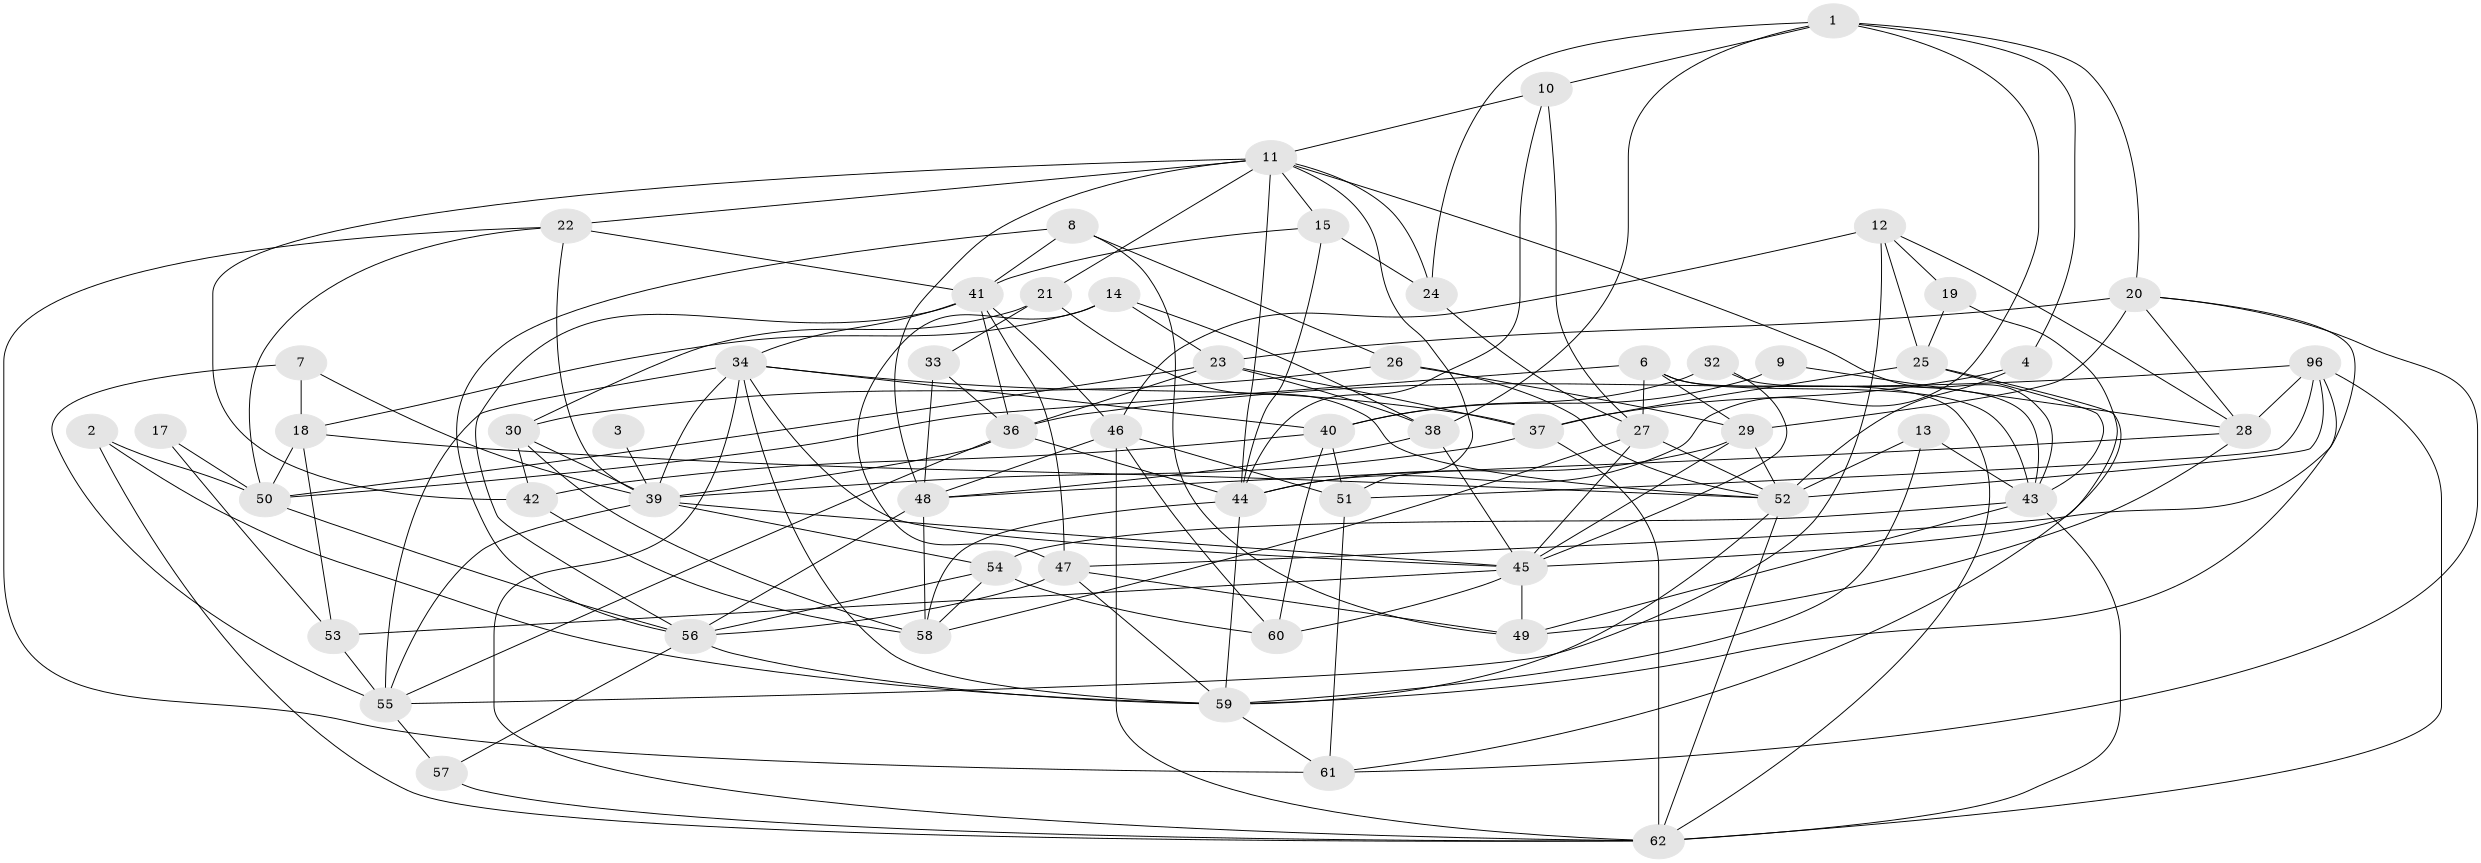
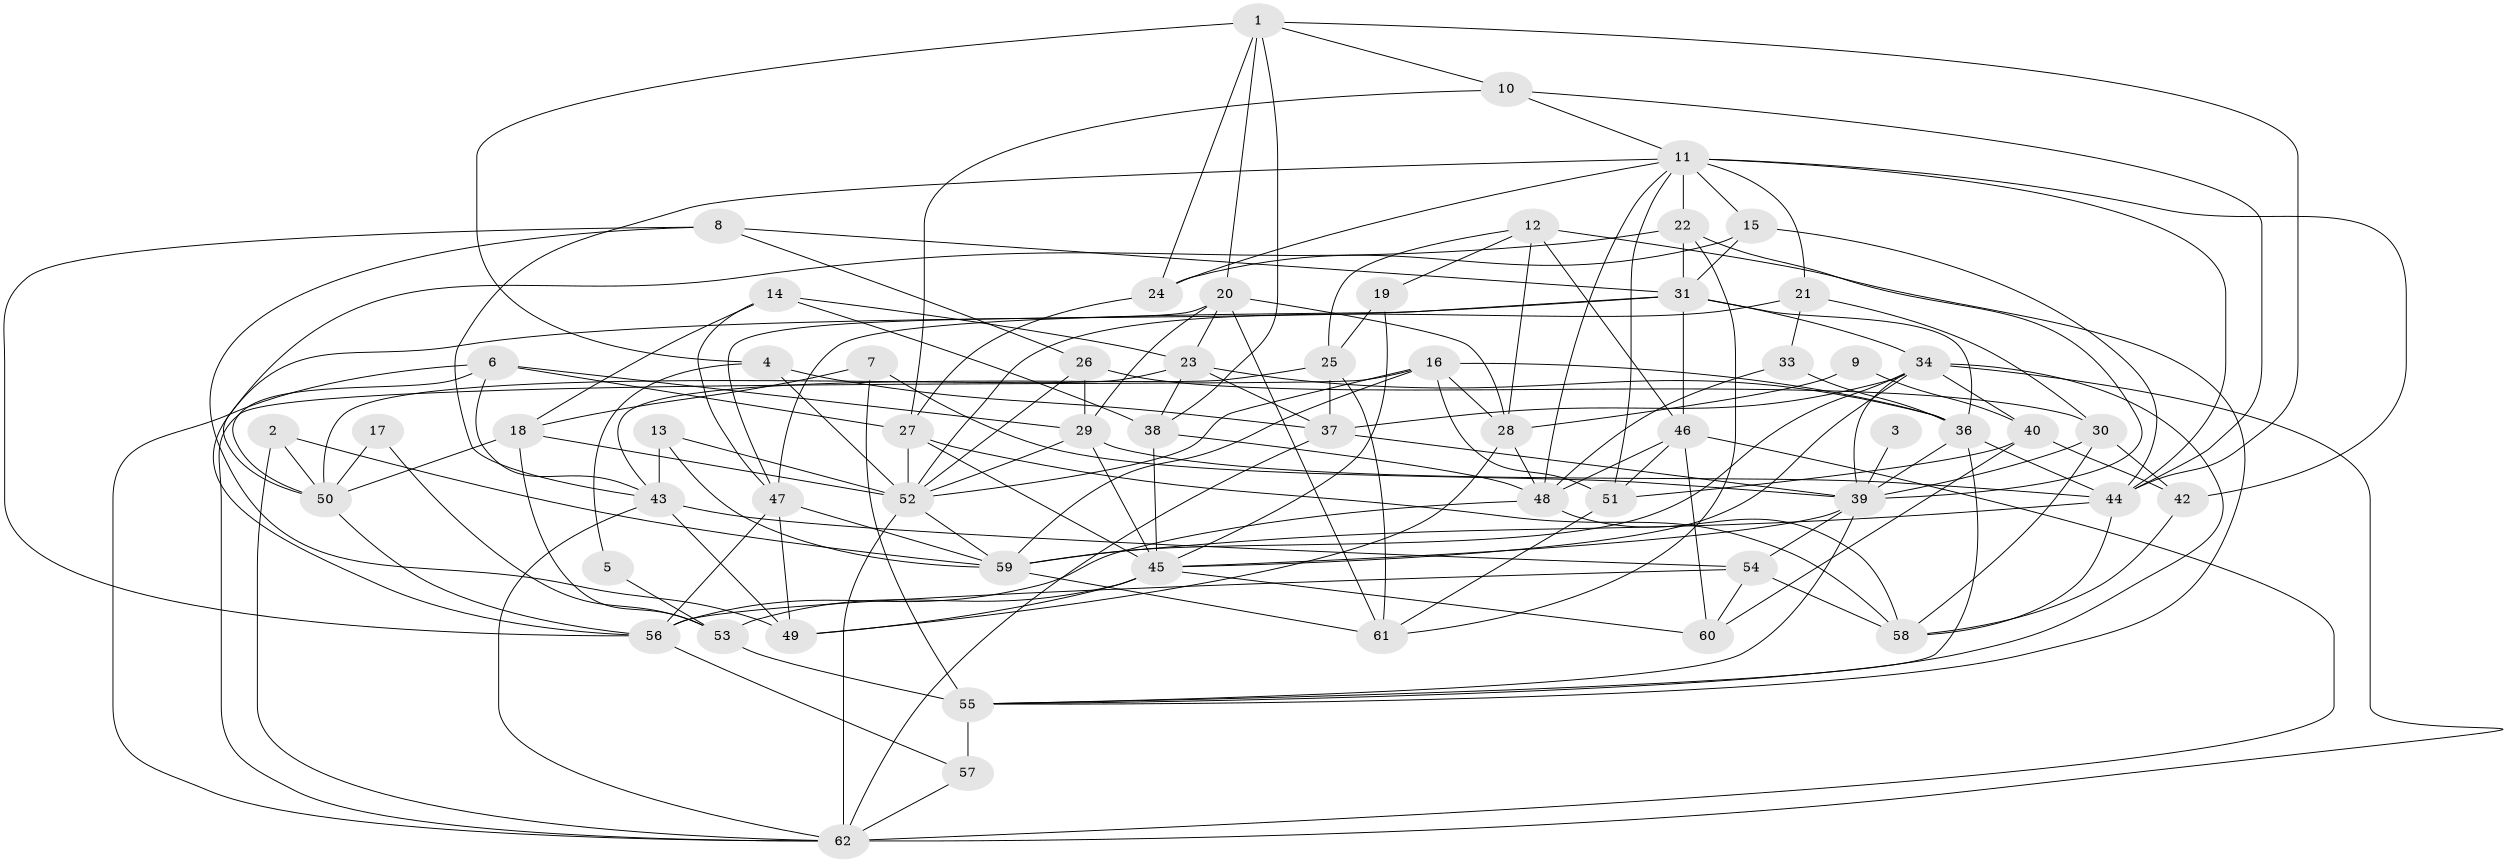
node "41": label "41" -> "31"
node "32": removed
node "96": label "96" -> "16"
node "5": added
edge "56" -- "59": removed
